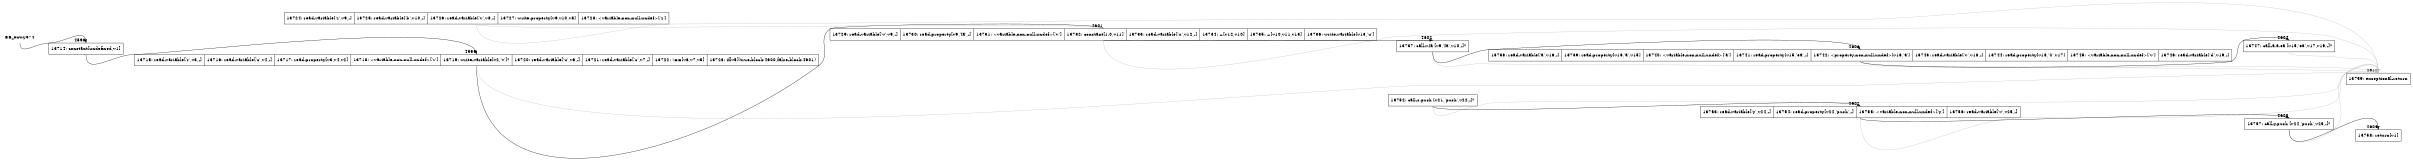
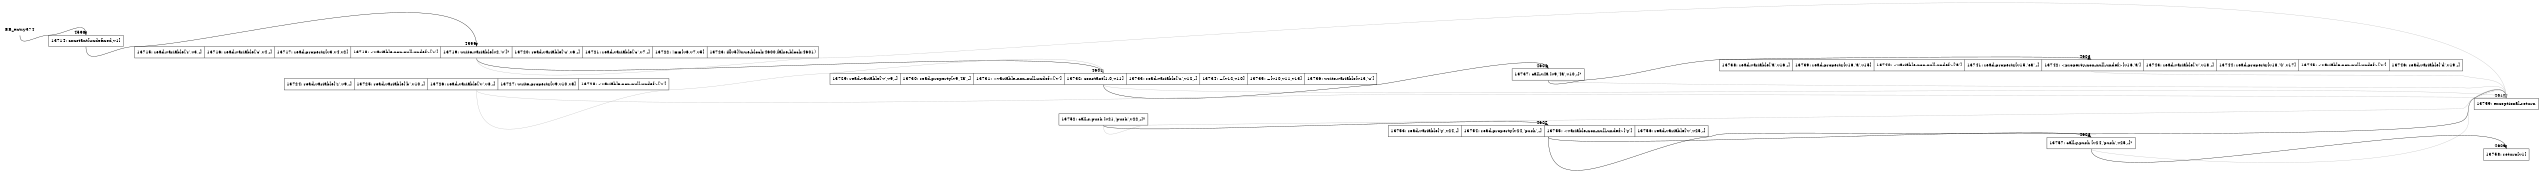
node "13747: call-a.a.ea [v15,'ea',v17,v19,-]*": removed
edge "13753: read-variable['y',v24,-]" -> "13759: exceptional-return": color gray -> black
